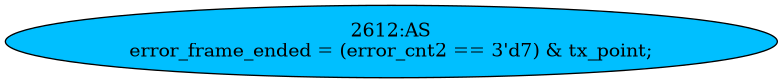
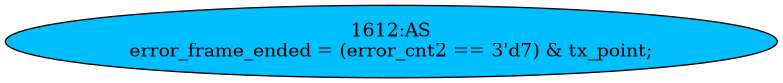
node "2612:AS error_frame_ended = (error_cnt2 == 3'd7) & tx_point;": label "2612:AS error_frame_ended = (error_cnt2 == 3'd7) & tx_point;" -> "1612:AS error_frame_ended = (error_cnt2 == 3'd7) & tx_point;"
